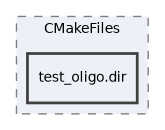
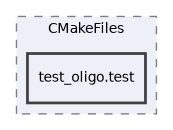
node "test_oligo.dir": label "test_oligo.dir" -> "test_oligo.test"
